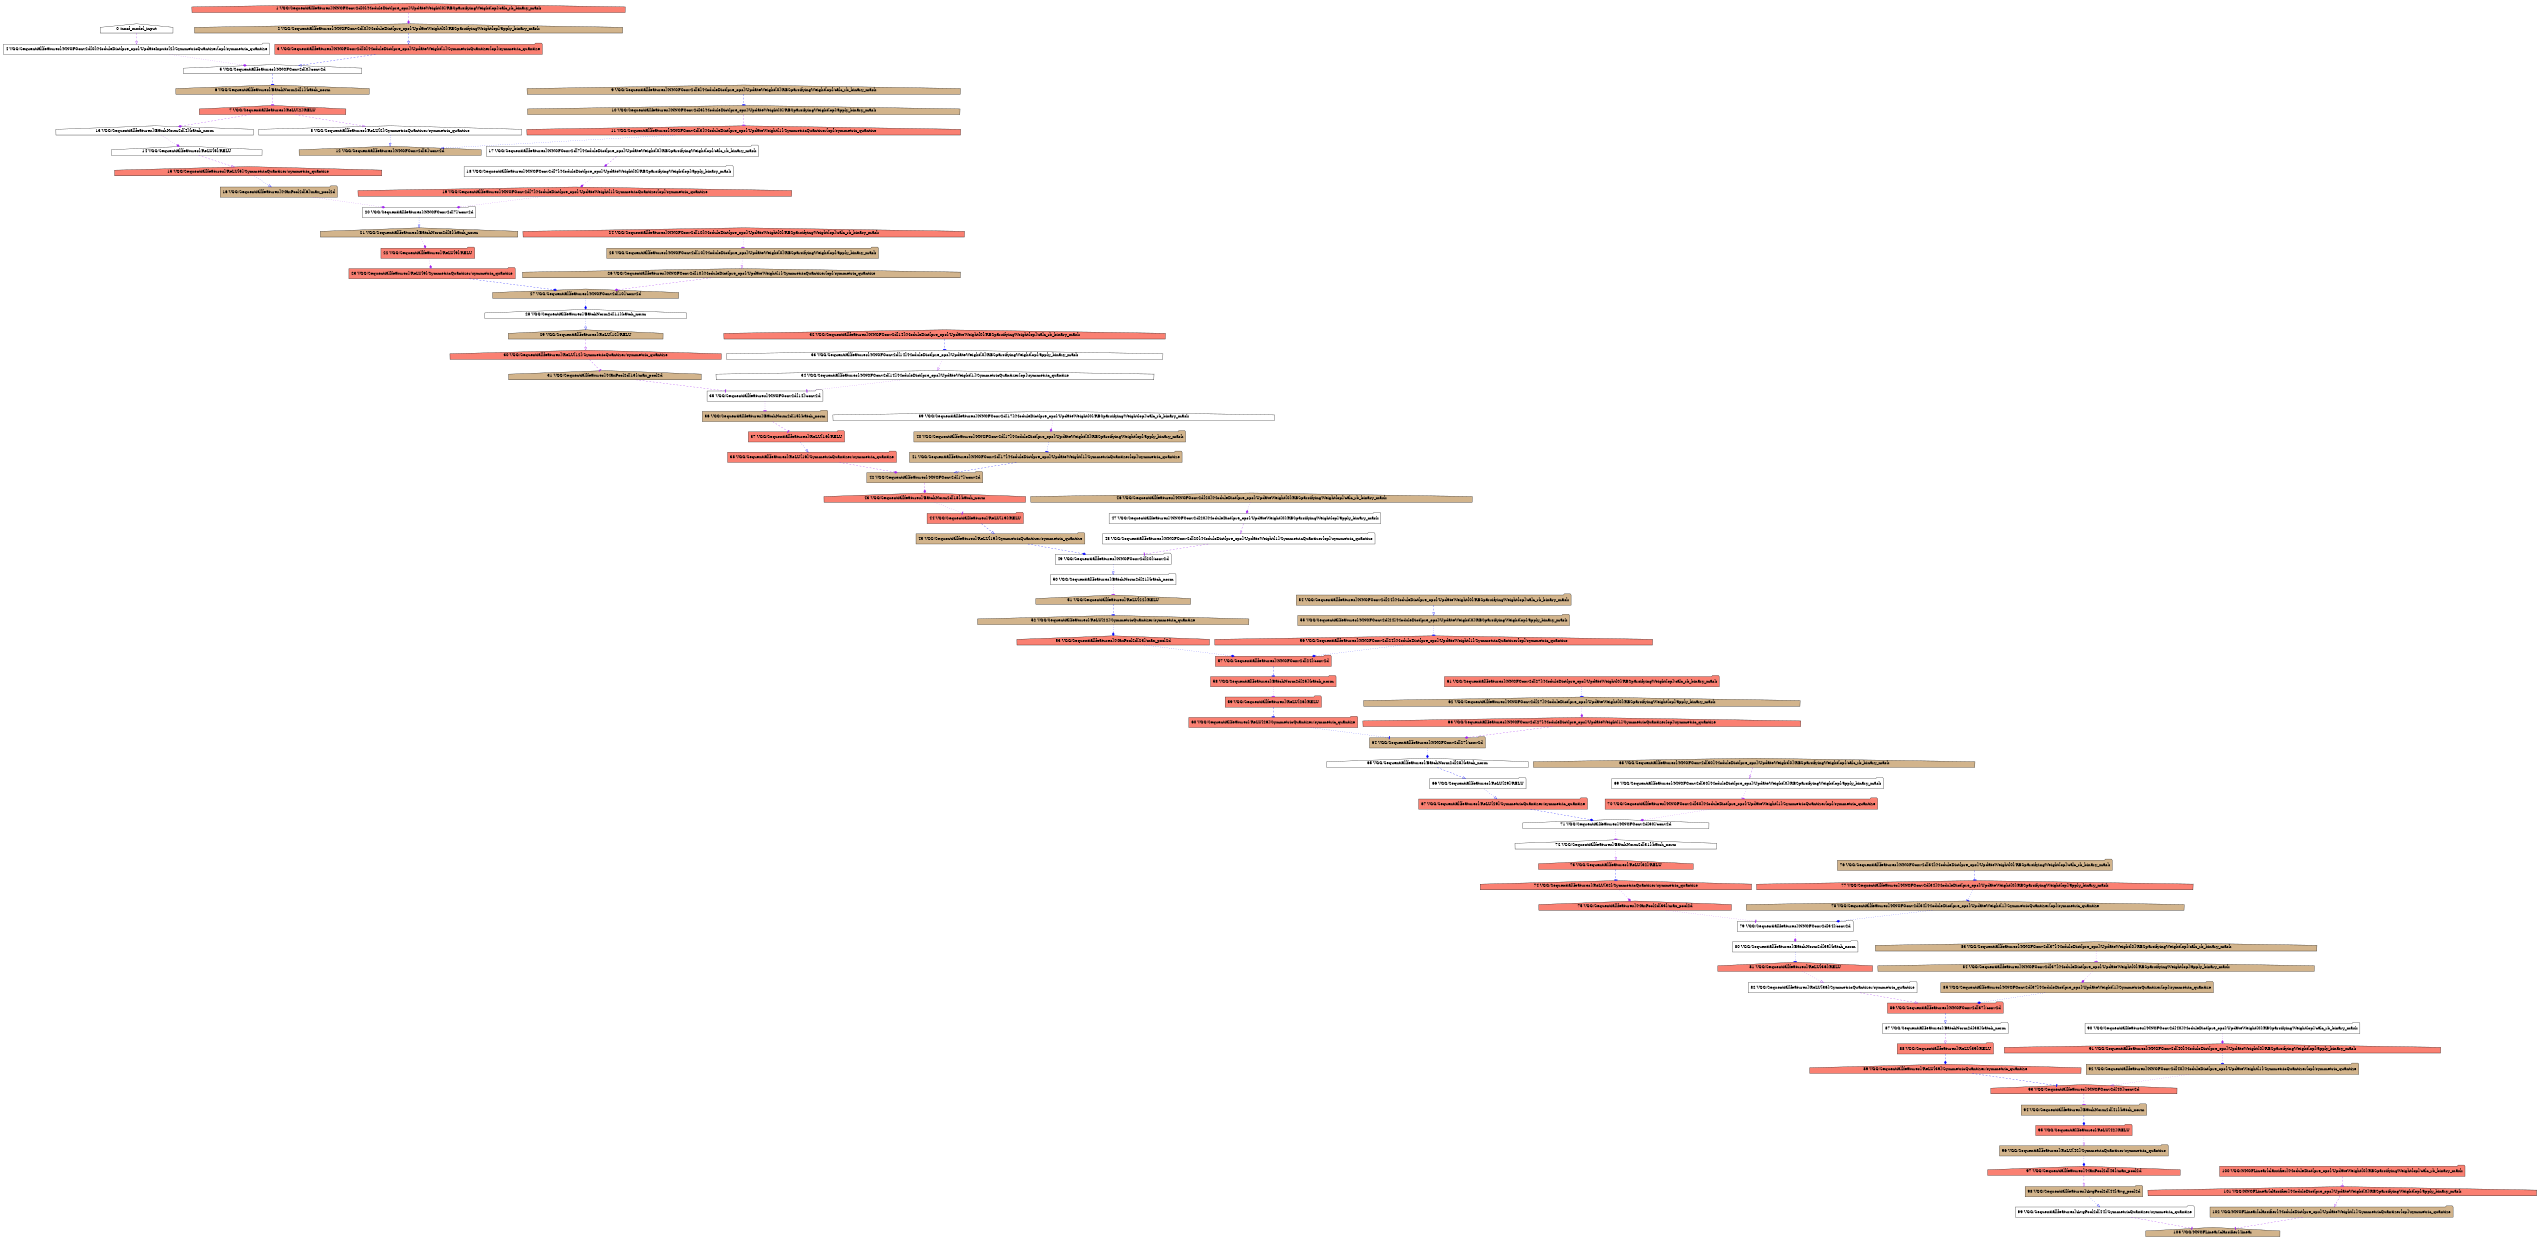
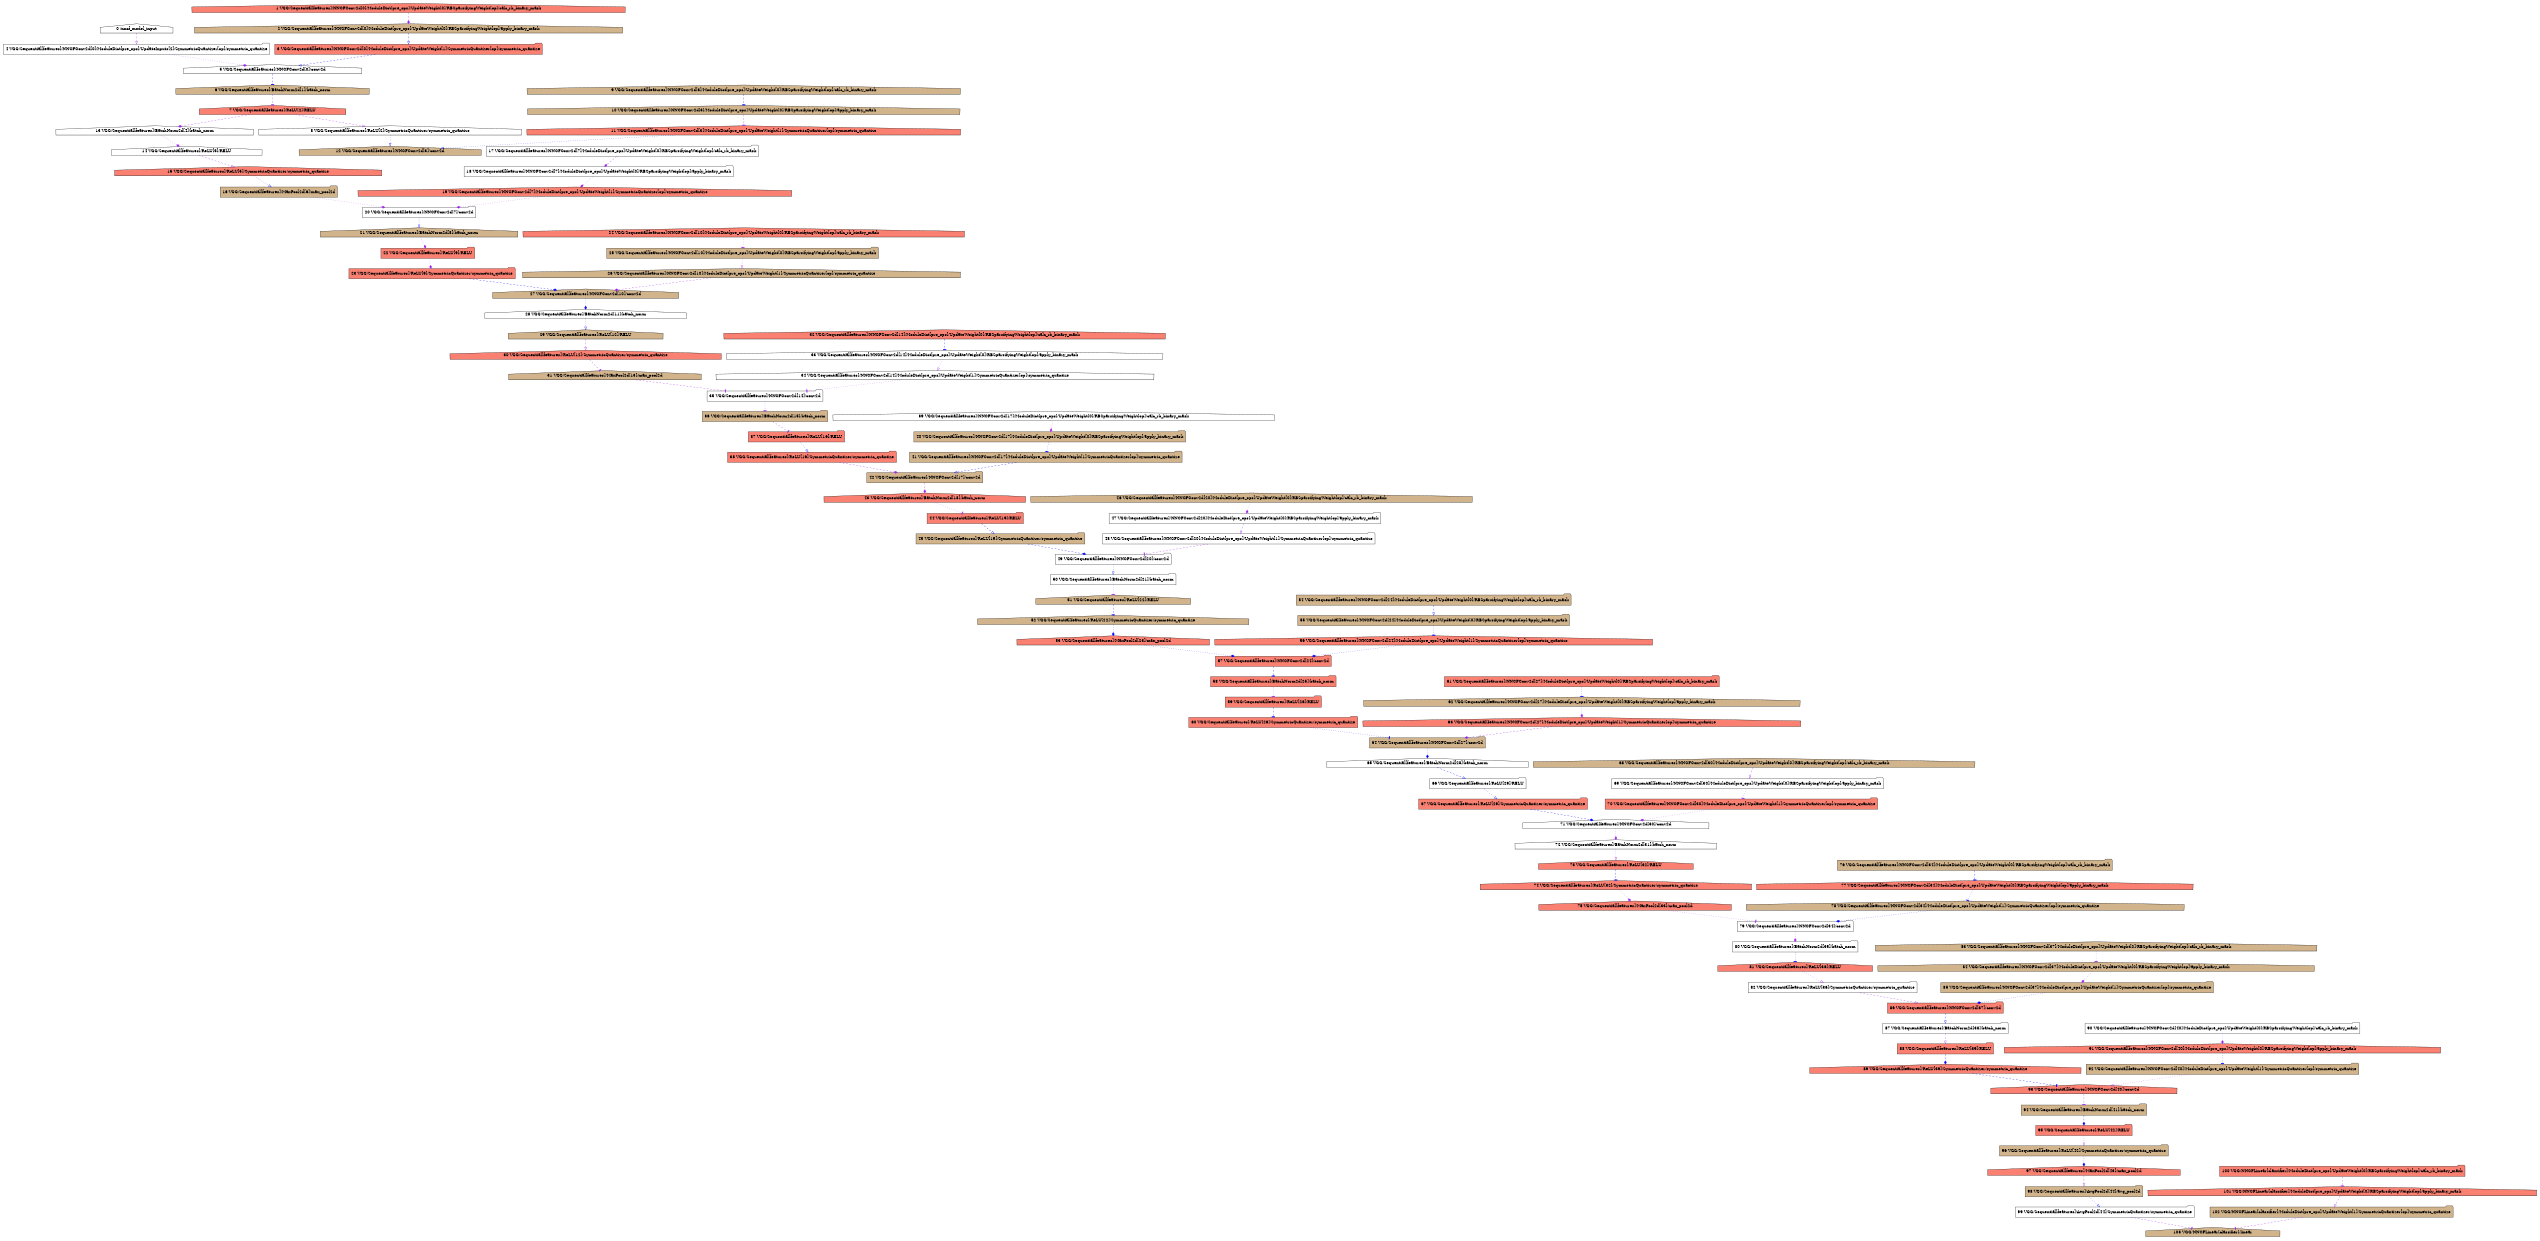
edge "71 VGG/Sequential[features]/NNCFConv2d[30]/conv2d" -> "72 VGG/Sequential[features]/BatchNorm2d[31]/batch_norm": arrowhead tee -> diamond
